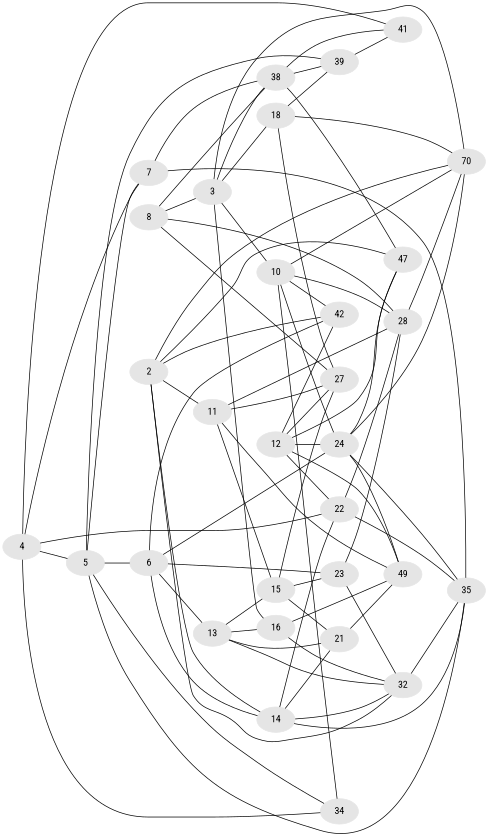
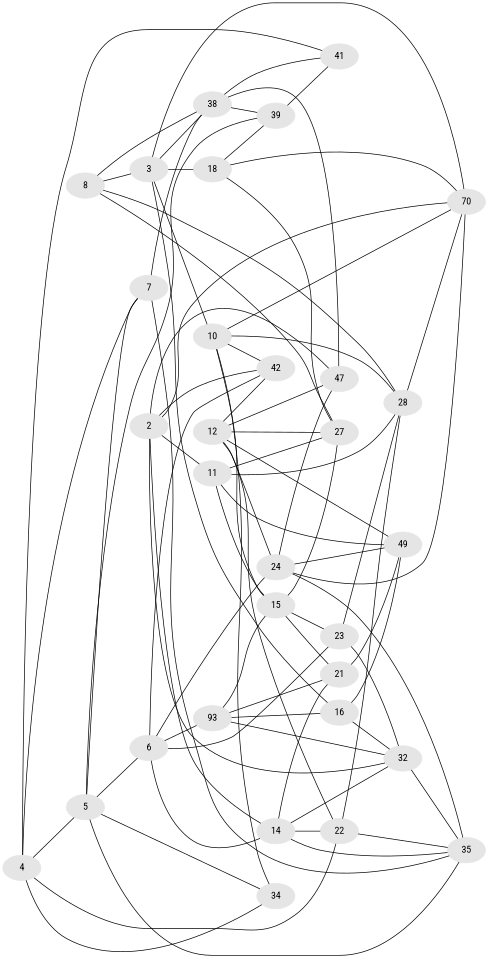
edge "10" -- "24": now "10" -- "15"
node "13": label "13" -> "93"
